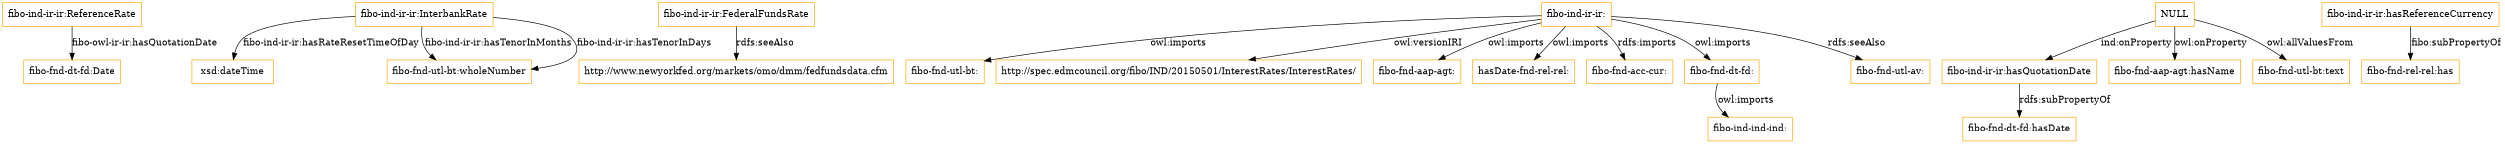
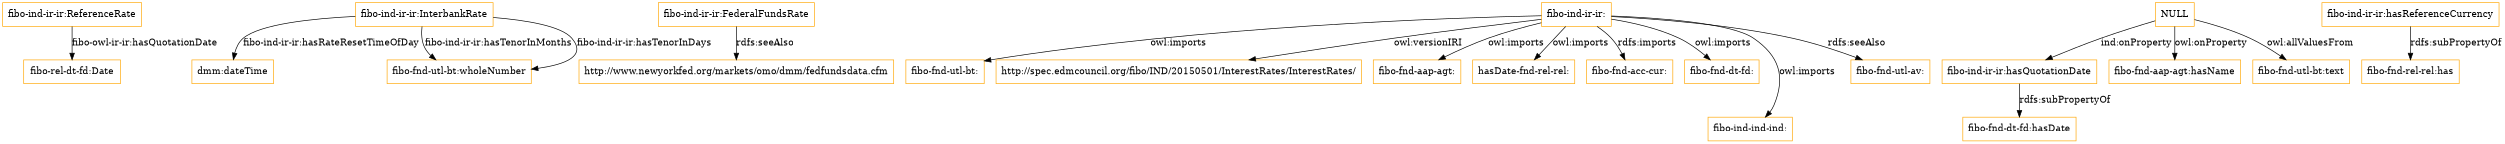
edge "fibo-ind-ir-ir:hasReferenceCurrency" -> "fibo-fnd-rel-rel:has": label "fibo:subPropertyOf" -> "rdfs:subPropertyOf"
node "fibo-fnd-dt-fd:Date": label "fibo-fnd-dt-fd:Date" -> "fibo-rel-dt-fd:Date"
node "xsd:dateTime": label "xsd:dateTime" -> "dmm:dateTime"
edge "fibo-fnd-dt-fd:" -> "fibo-ind-ind-ind:": now "fibo-ind-ir-ir:" -> "fibo-ind-ind-ind:"
